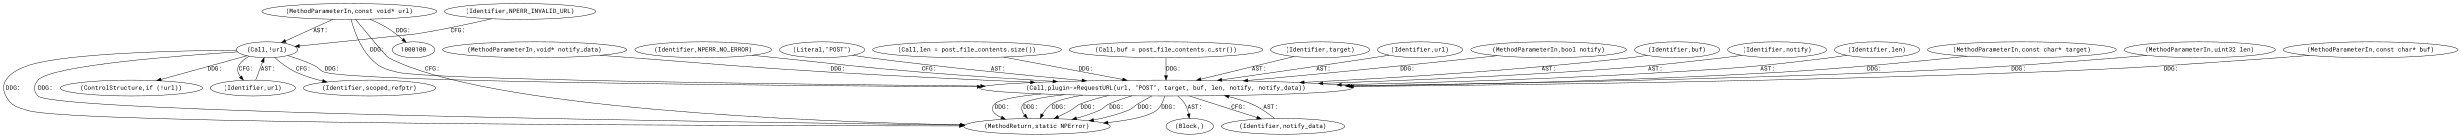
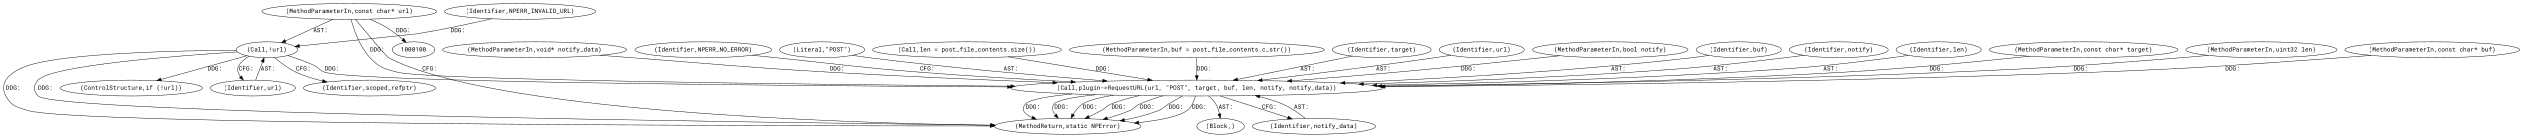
node "(MethodParameterIn,const void* url)": label "(MethodParameterIn,const void* url)" -> "(MethodParameterIn,const char* url)"
edge "(Identifier,NPERR_INVALID_URL)" -> "(Call,!url)": label "CFG: " -> "DDG: "
node "(Call,buf = post_file_contents.c_str())": label "(Call,buf = post_file_contents.c_str())" -> "(MethodParameterIn,buf = post_file_contents.c_str())"
